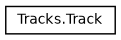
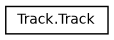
node "Tracks.Track": label "Tracks.Track" -> "Track.Track"
